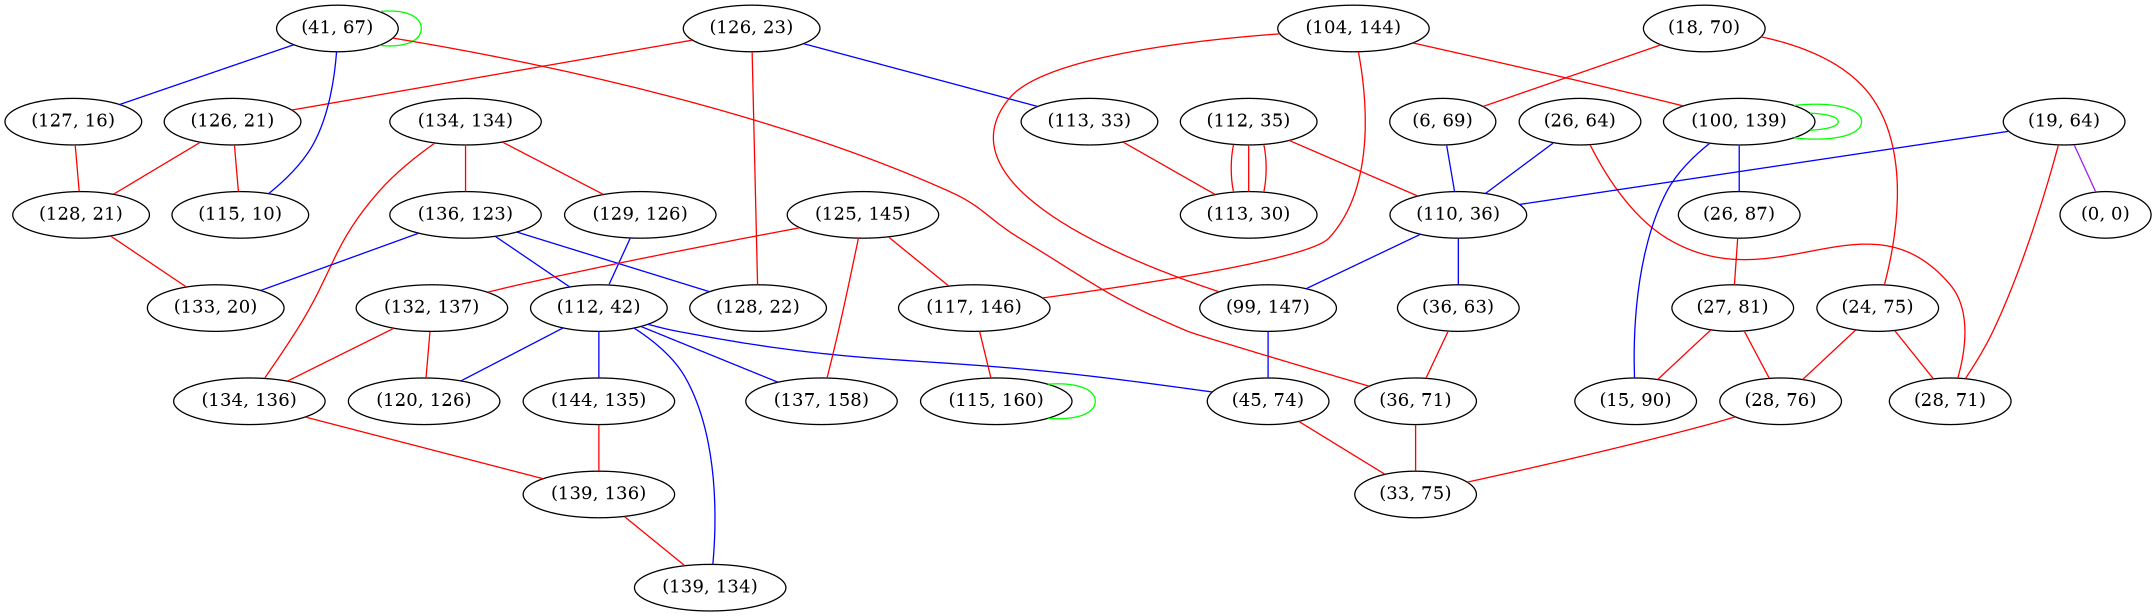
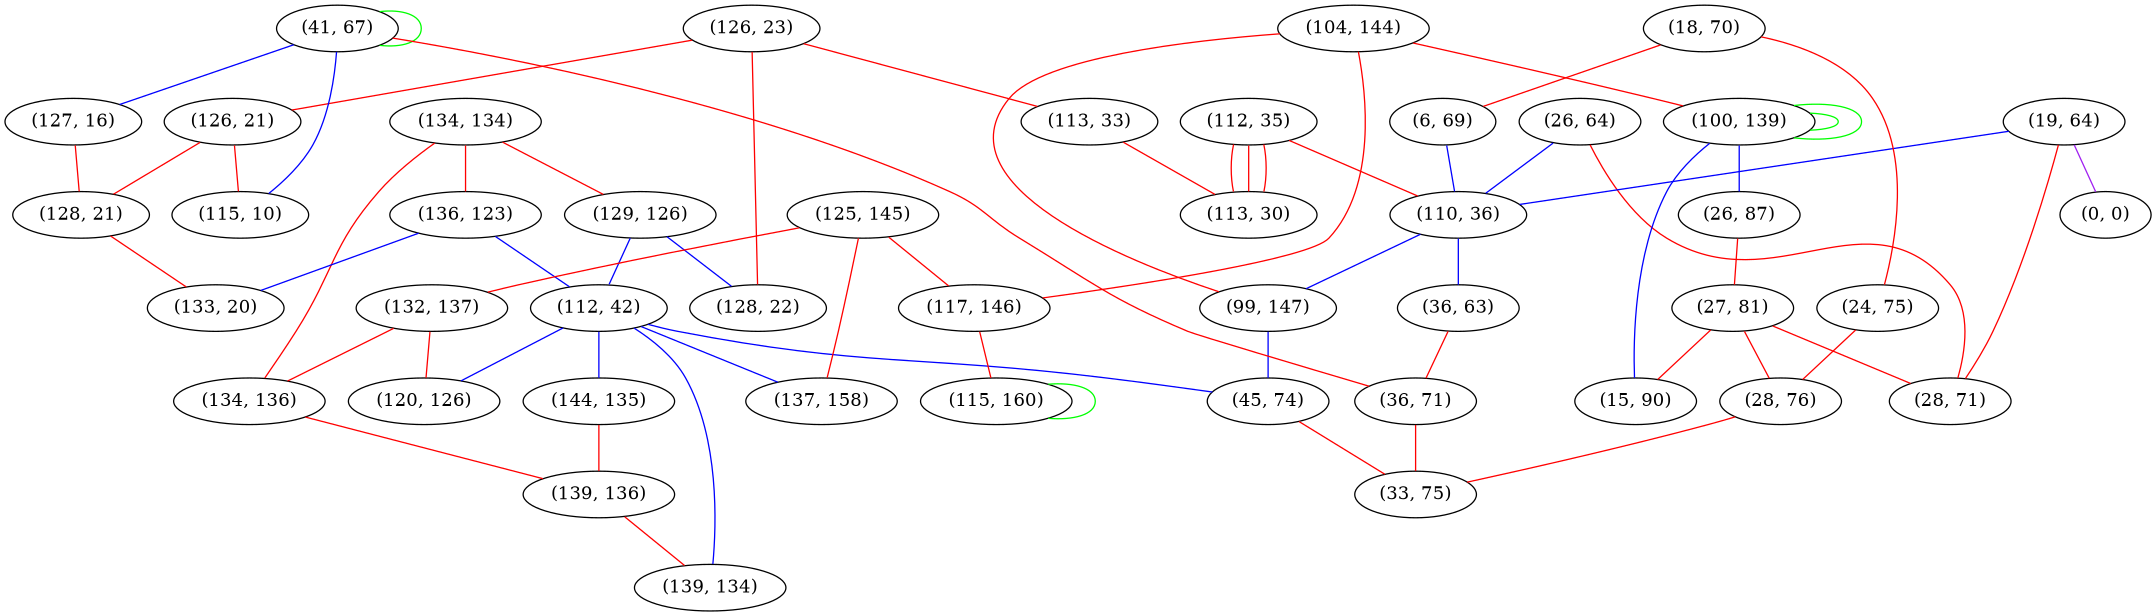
edge "(126, 23)" -- "(113, 33)": color blue -> red
edge "(136, 123)" -- "(128, 22)": now "(129, 126)" -- "(128, 22)"
edge "(24, 75)" -- "(28, 71)": now "(27, 81)" -- "(28, 71)"
